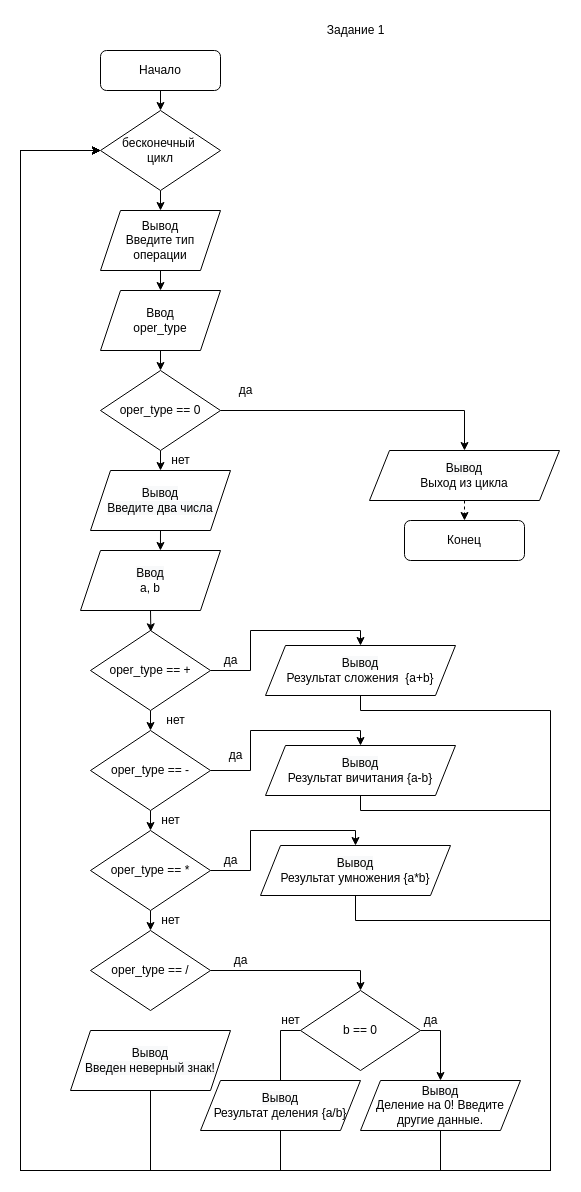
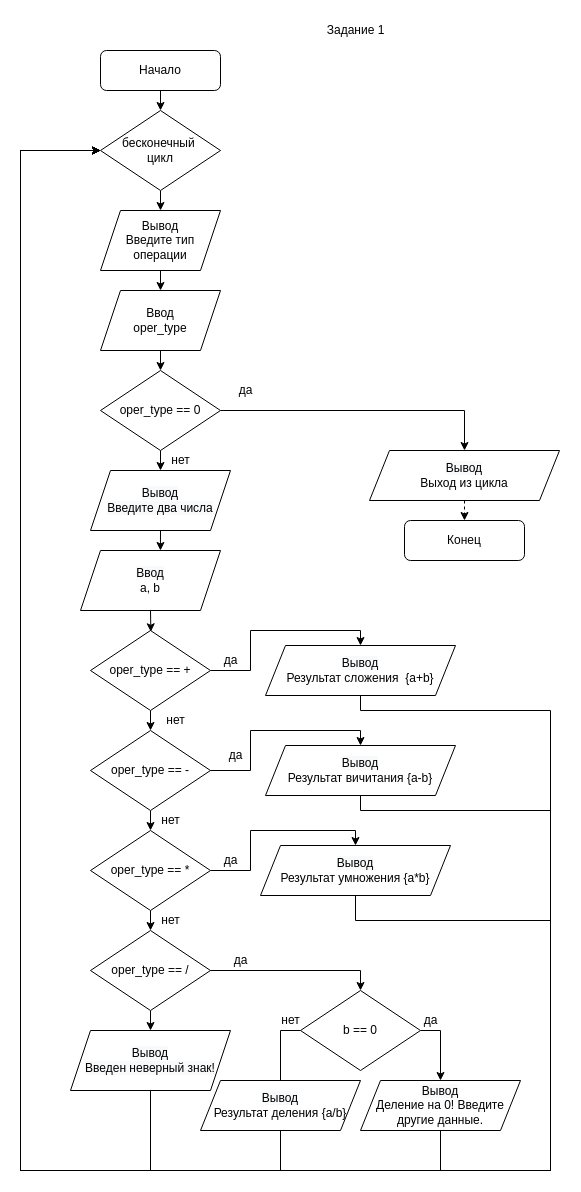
edge "oper_type == /" -> "ВыводВведен неверный знак!": added
